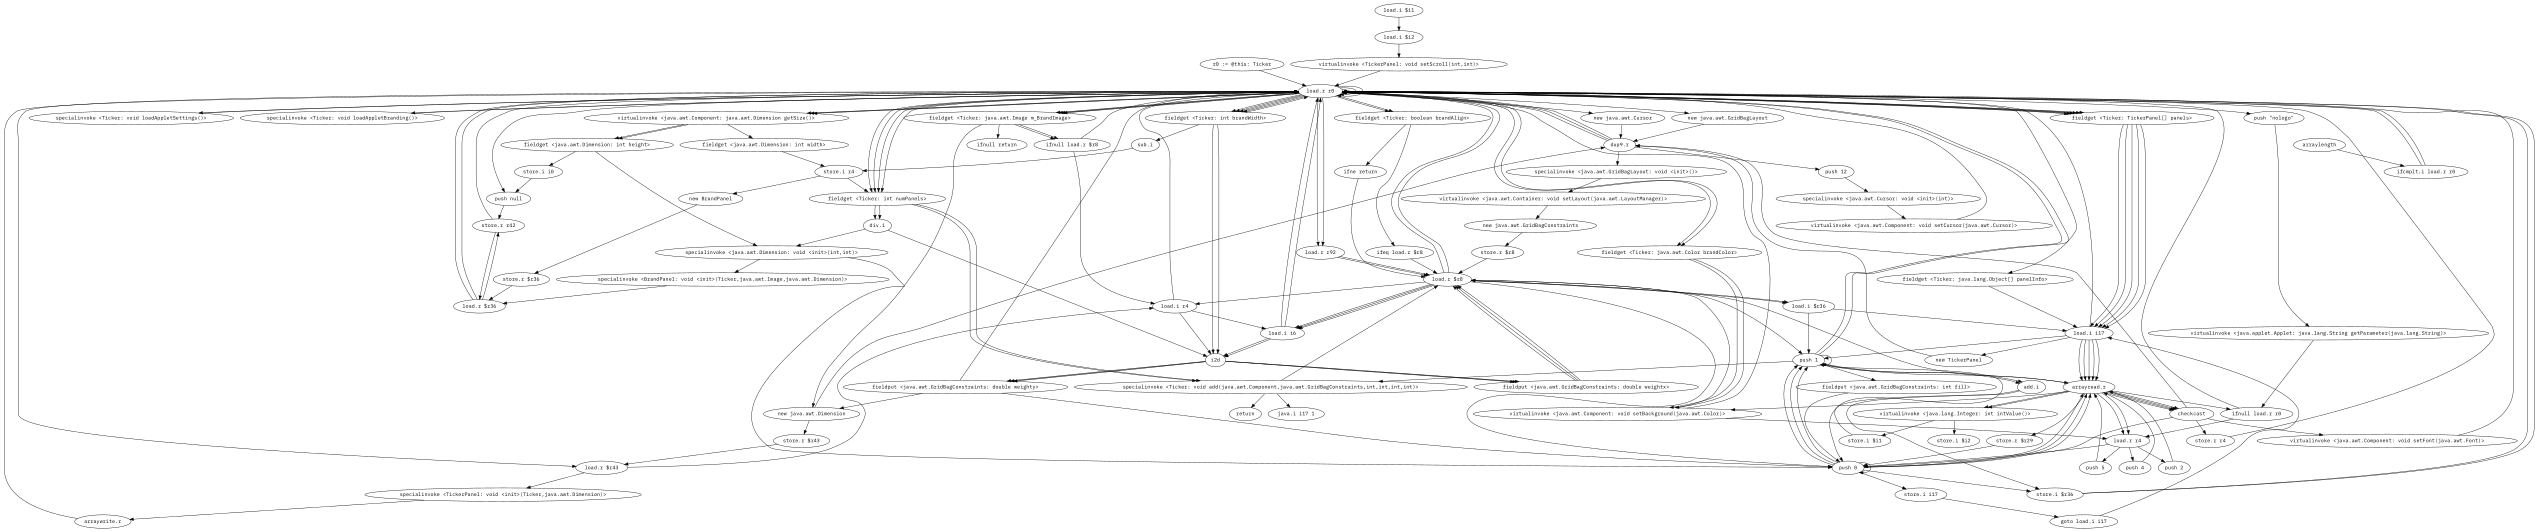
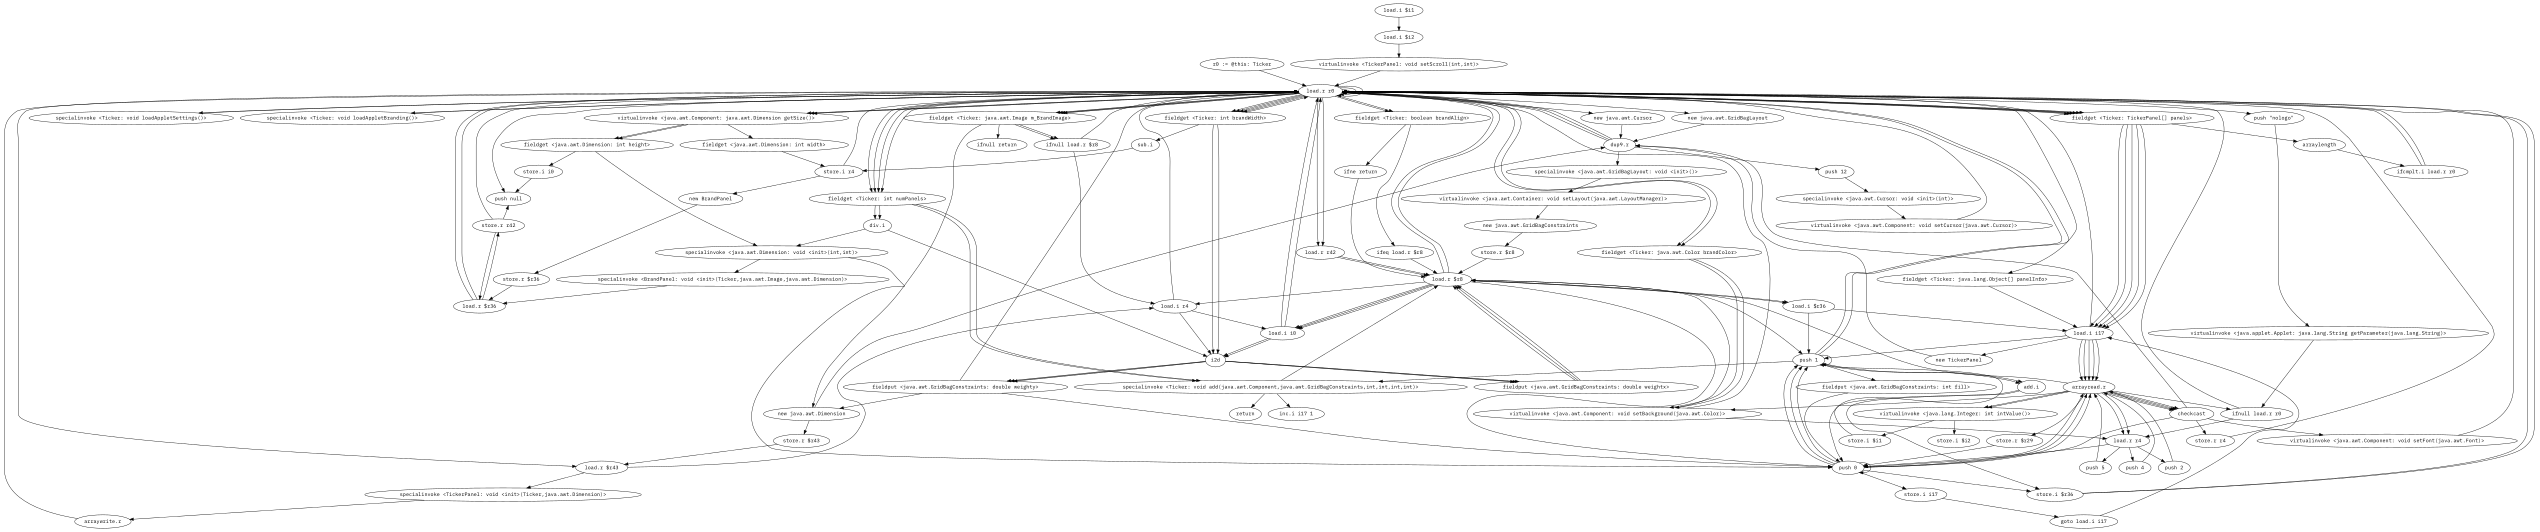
edge "fieldget <Ticker: TickerPanel[] panels>" -> "arraylength": added
edge "store.i r4" -> "fieldget <Ticker: int numPanels>": now "store.i r4" -> "load.r r0"
edge "push null" -> "store.r r42": reversed
node "load.r r92": label "load.r r92" -> "load.r r42"
node "load.i i6": label "load.i i6" -> "load.i i0"
edge "push 1" -> "arrayread.r": removed
node "java.i i17 1": label "java.i i17 1" -> "inc.i i17 1"
